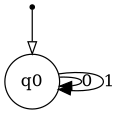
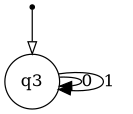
node "q0": label "q0" -> "q3"
